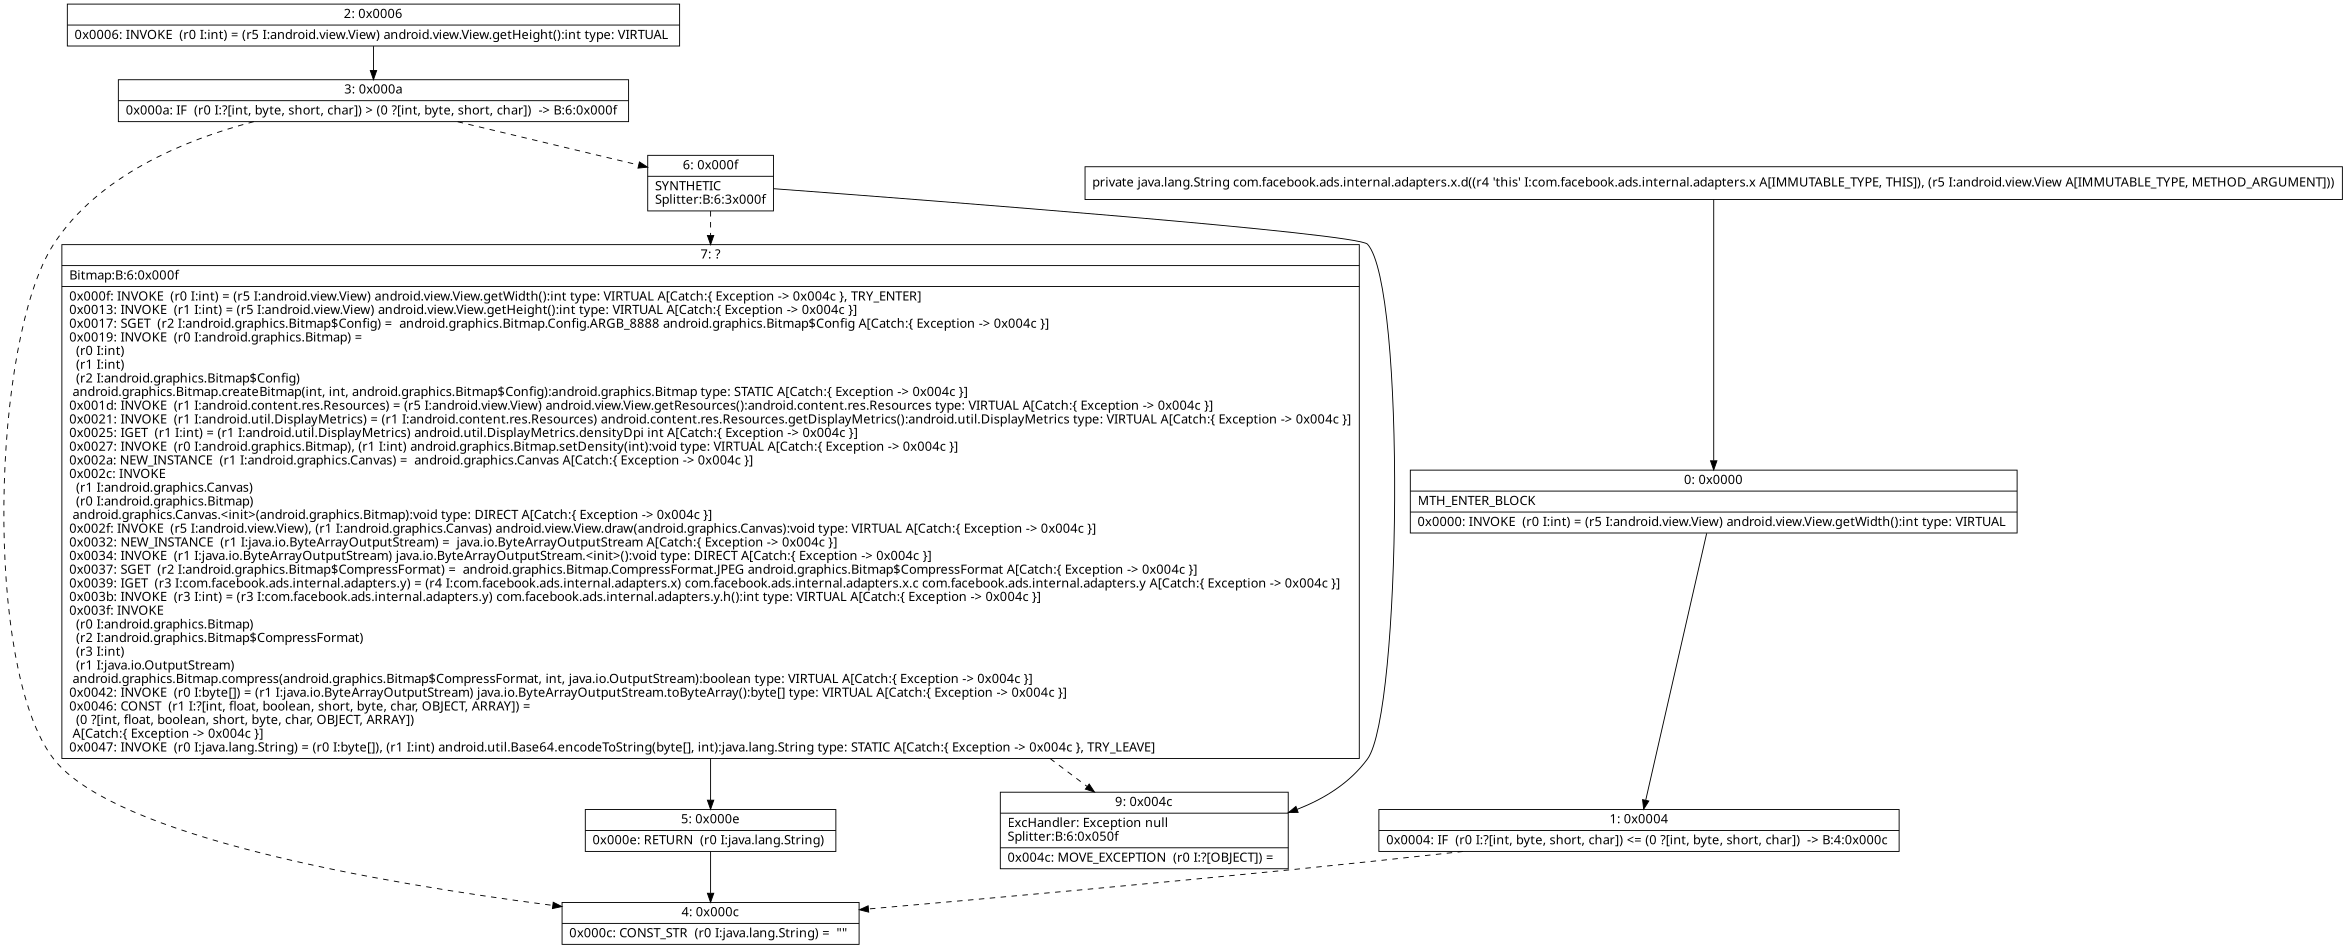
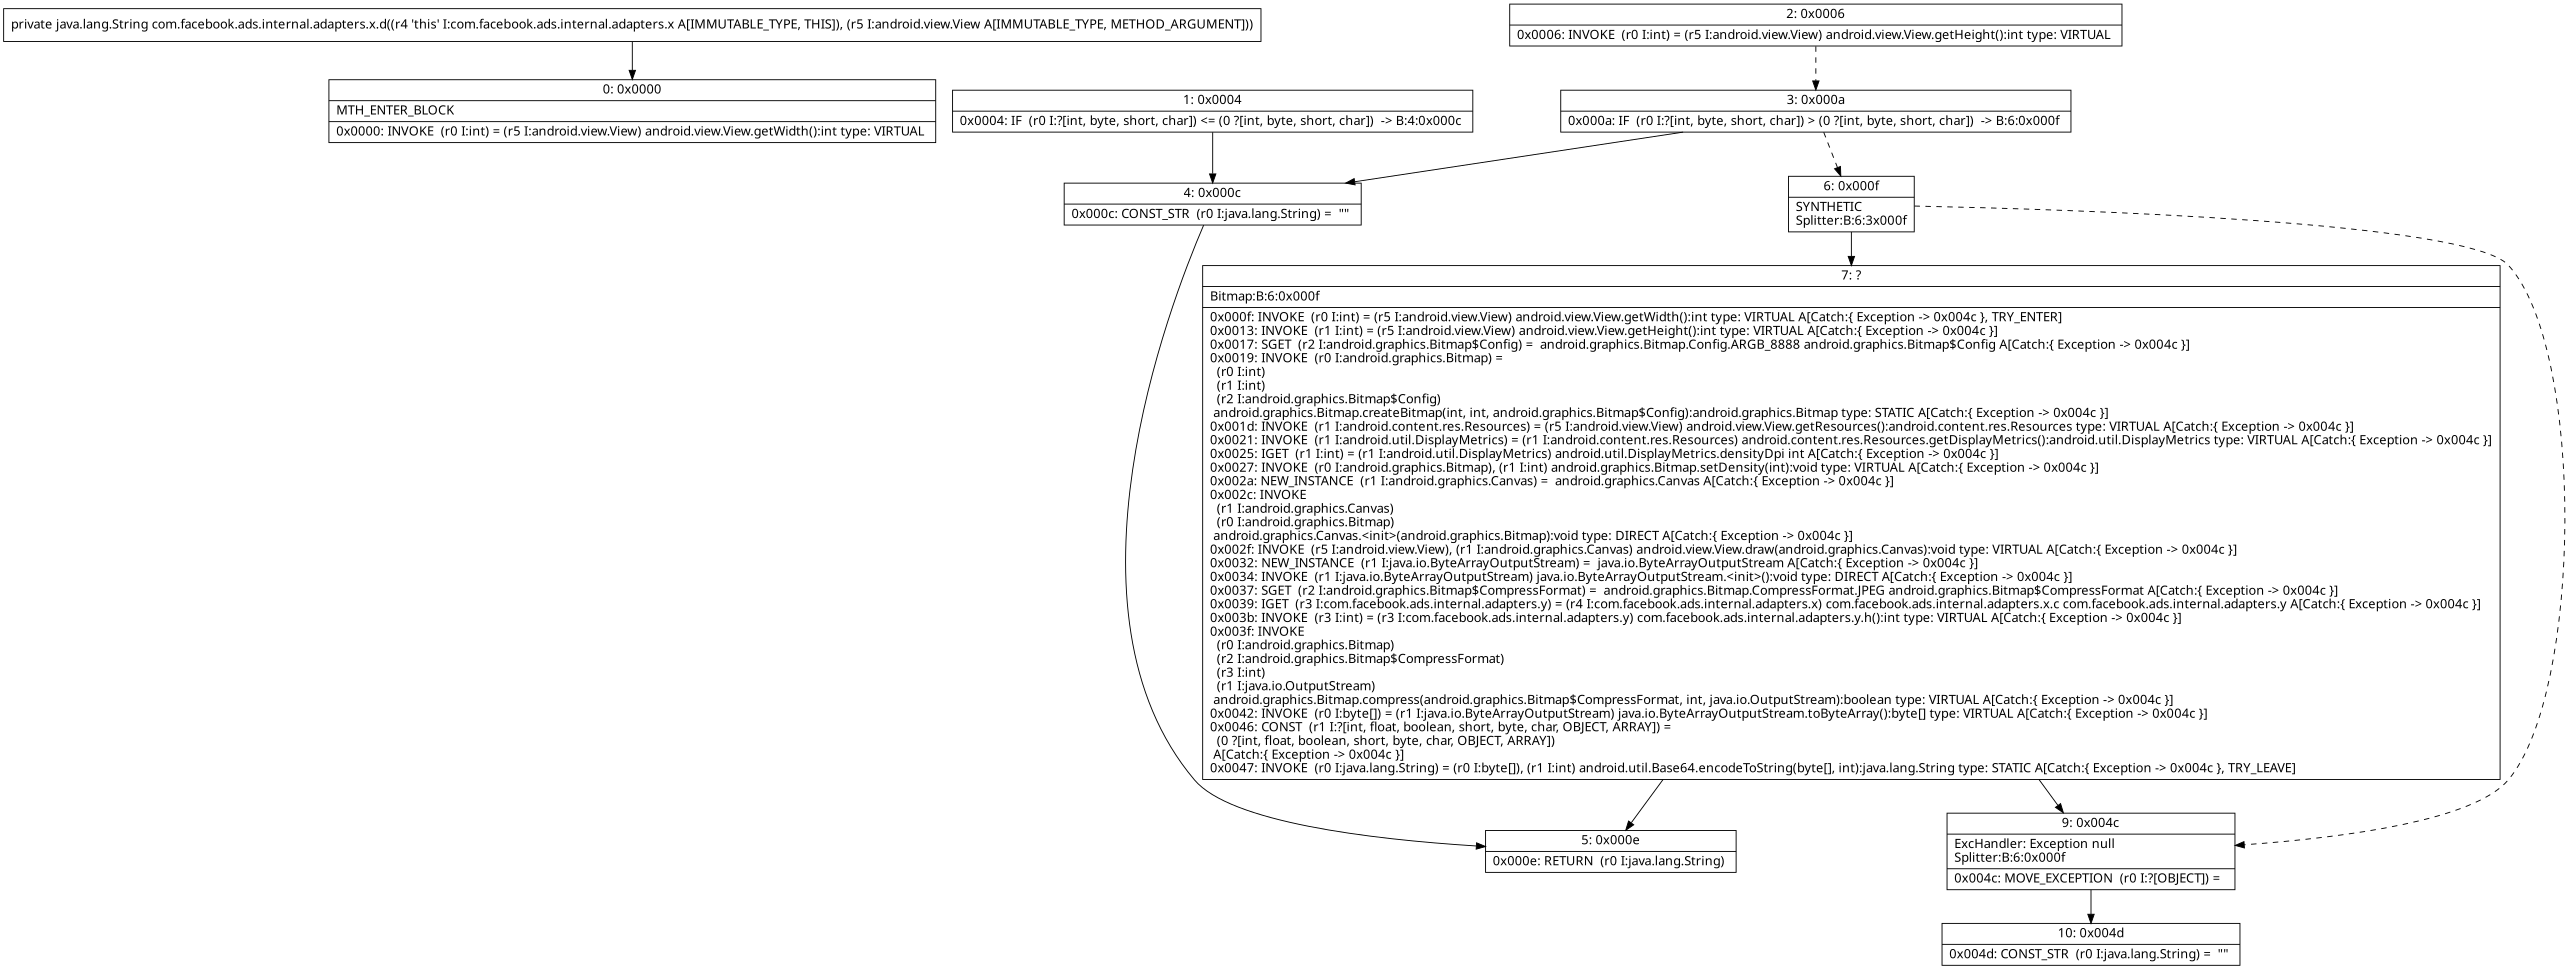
edge "2: 0x0006" -> "3: 0x000a": style solid -> dashed
edge "6: 0x000f" -> "7: ?": style dashed -> solid
edge "6: 0x000f" -> "9: 0x004c": style solid -> dashed
edge "3: 0x000a" -> "4: 0x000c": style dashed -> solid
edge "0: 0x0000" -> "1: 0x0004": removed
edge "7: ?" -> "9: 0x004c": style dashed -> solid
node "9: 0x004c": text "Splitter:B:6:0x050f" -> "Splitter:B:6:0x000f"
edge "5: 0x000e" -> "4: 0x000c": reversed
edge "1: 0x0004" -> "4: 0x000c": style dashed -> solid
node "10: 0x004d": added
